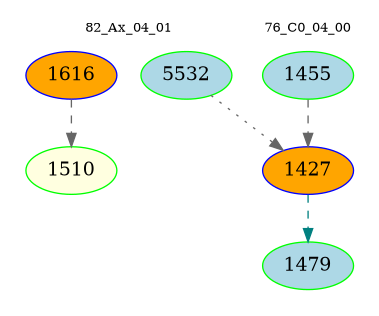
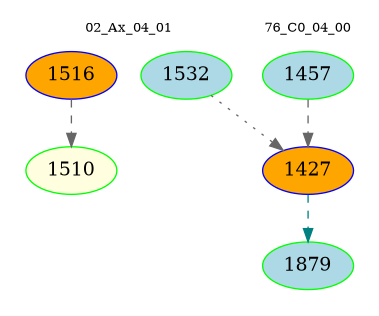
cluster "82_Ax_04_01": label "82_Ax_04_01" -> "02_Ax_04_01"
node "1616": label "1616" -> "1516"
node "5532": label "5532" -> "1532"
node "1455": label "1455" -> "1457"
node "1479": label "1479" -> "1879"
